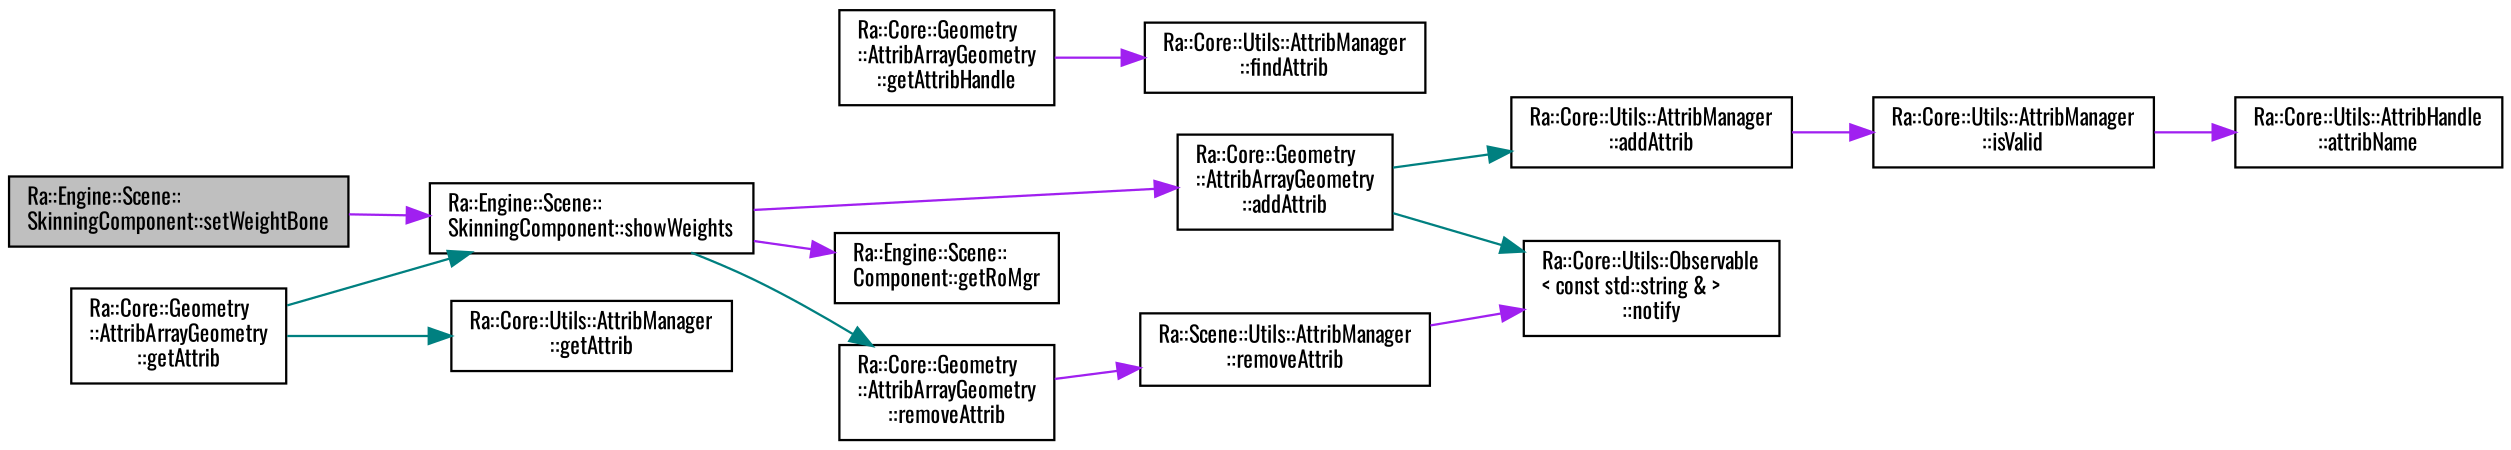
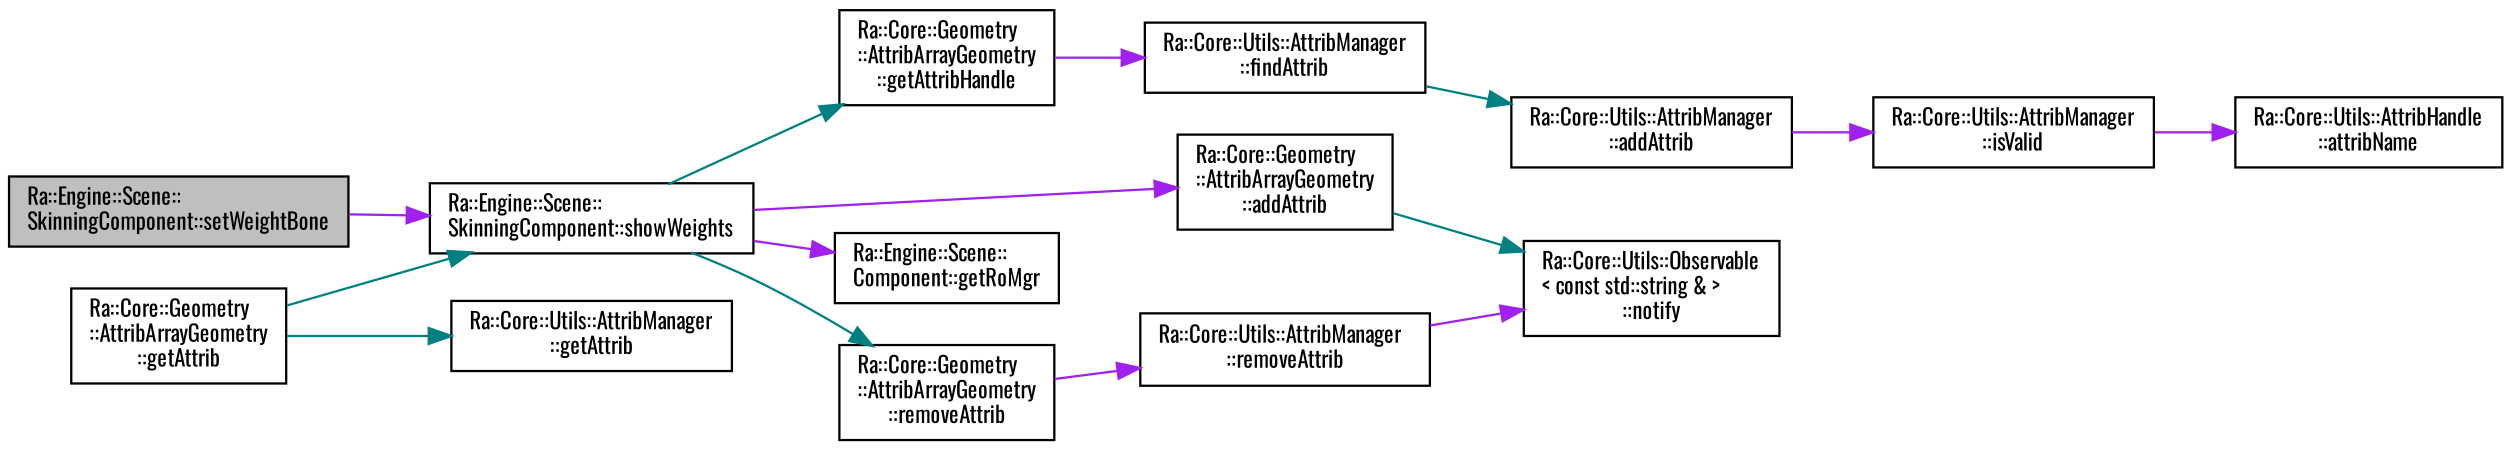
edge "Ra::Engine::Scene:: SkinningComponent::showWeights" -> "Ra::Core::Geometry ::AttribArrayGeometry ::getAttribHandle": added
edge "Ra::Core::Geometry ::AttribArrayGeometry ::addAttrib" -> "Ra::Core::Utils::AttribManager ::addAttrib": now "Ra::Core::Utils::AttribManager ::findAttrib" -> "Ra::Core::Utils::AttribManager ::addAttrib"
node "Ra::Scene::Utils::AttribManager ::removeAttrib": label "Ra::Scene::Utils::AttribManager ::removeAttrib" -> "Ra::Core::Utils::AttribManager ::removeAttrib"
